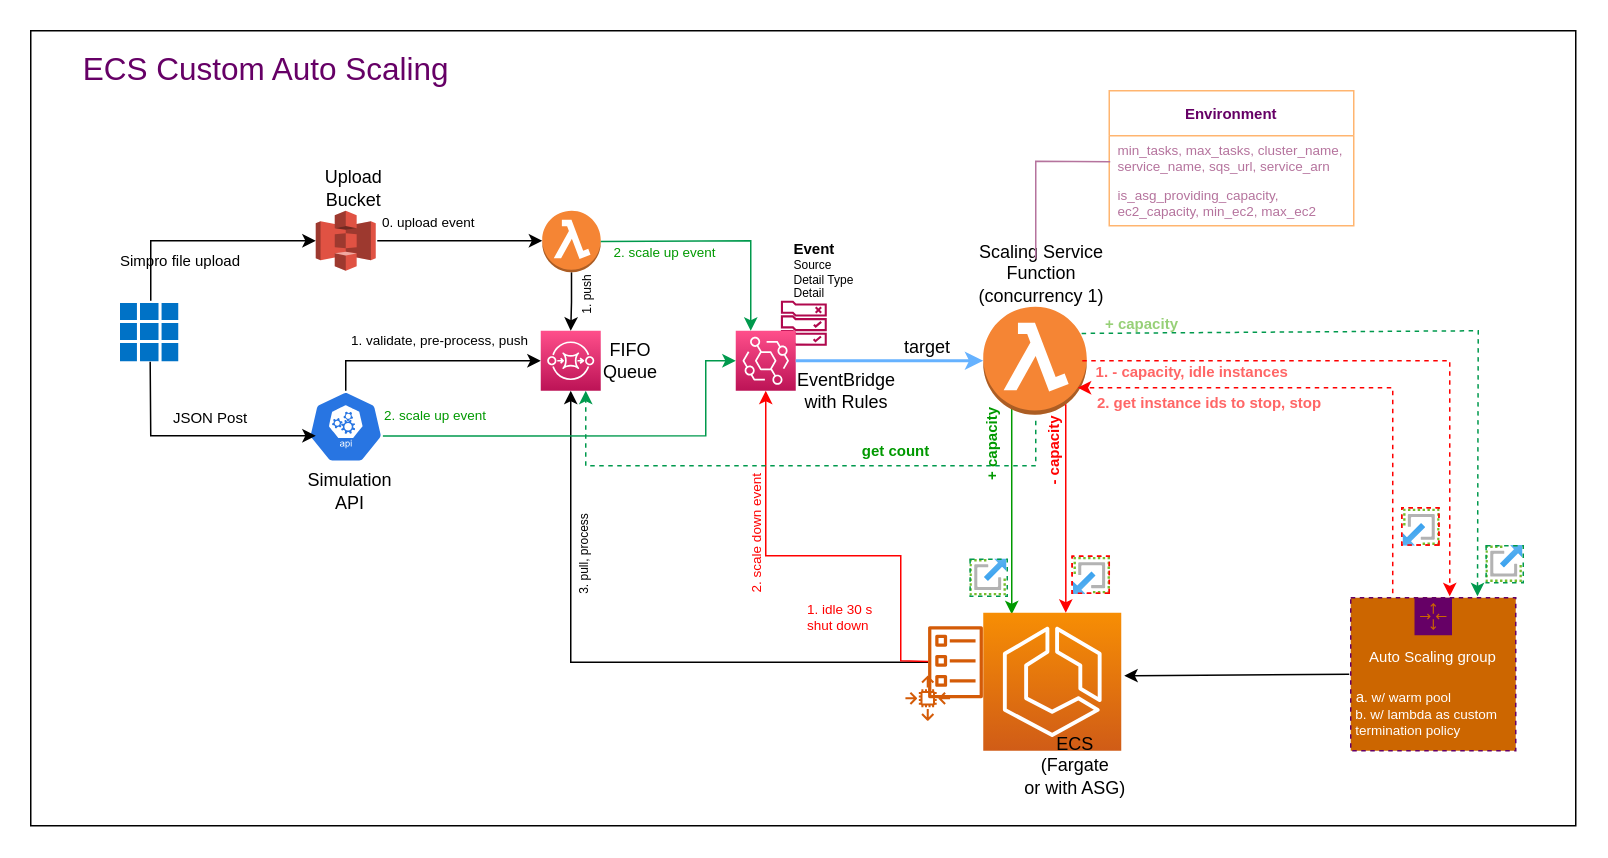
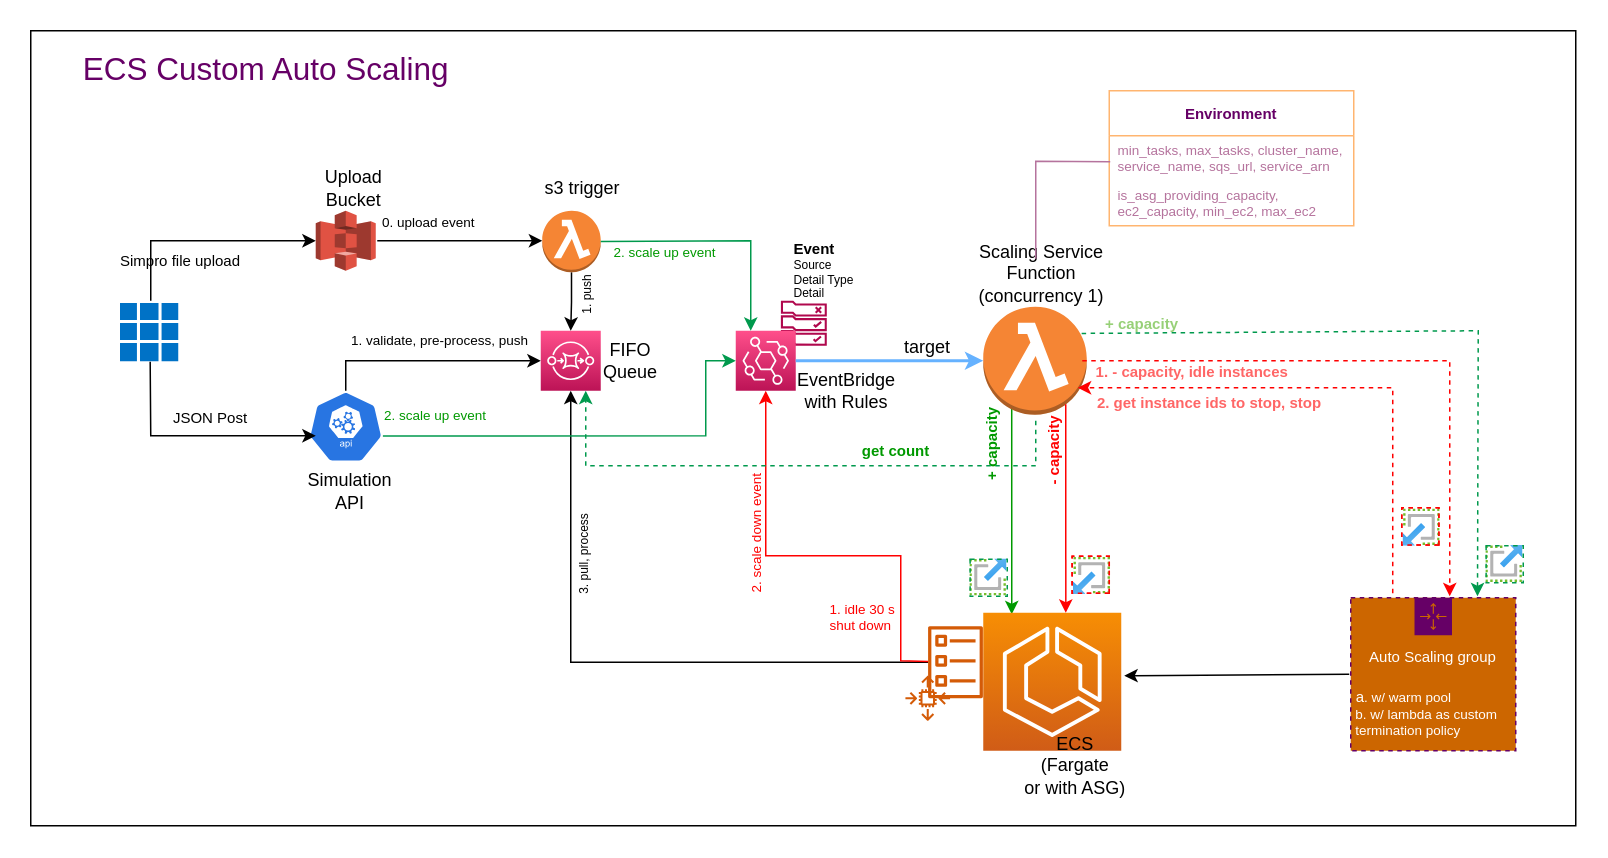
node "s3 trigger": added
node "1. idle 30 s shut down": moved (853, 617) -> (876, 617)
